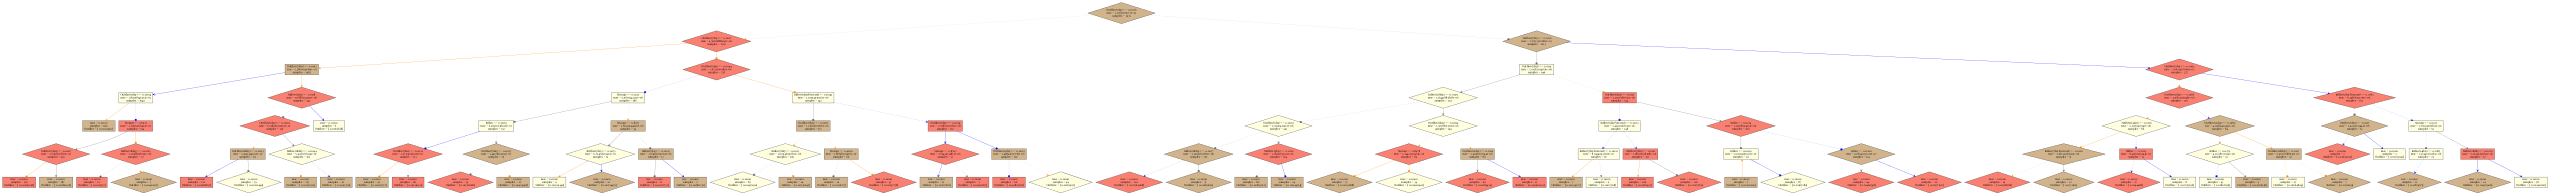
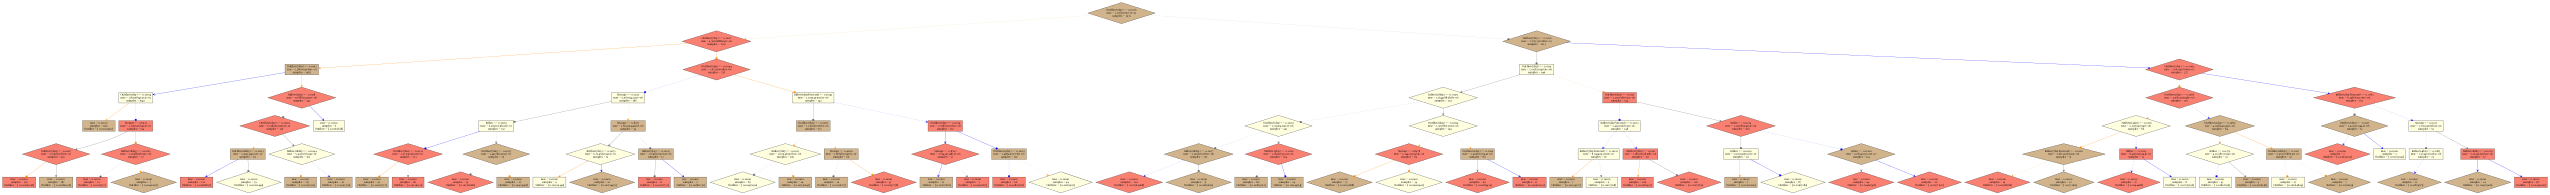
edge "mse = 0.0000 samples = 5 Outflow = [ 0.01206109]" -> "Inflow <= 0.0029 mse = 7.93004760307e-07 samples = 92": reversed
node "mse = 0.0000 samples = 58 Outflow = [ 0.02242006]": fillcolor lightyellow -> salmon
